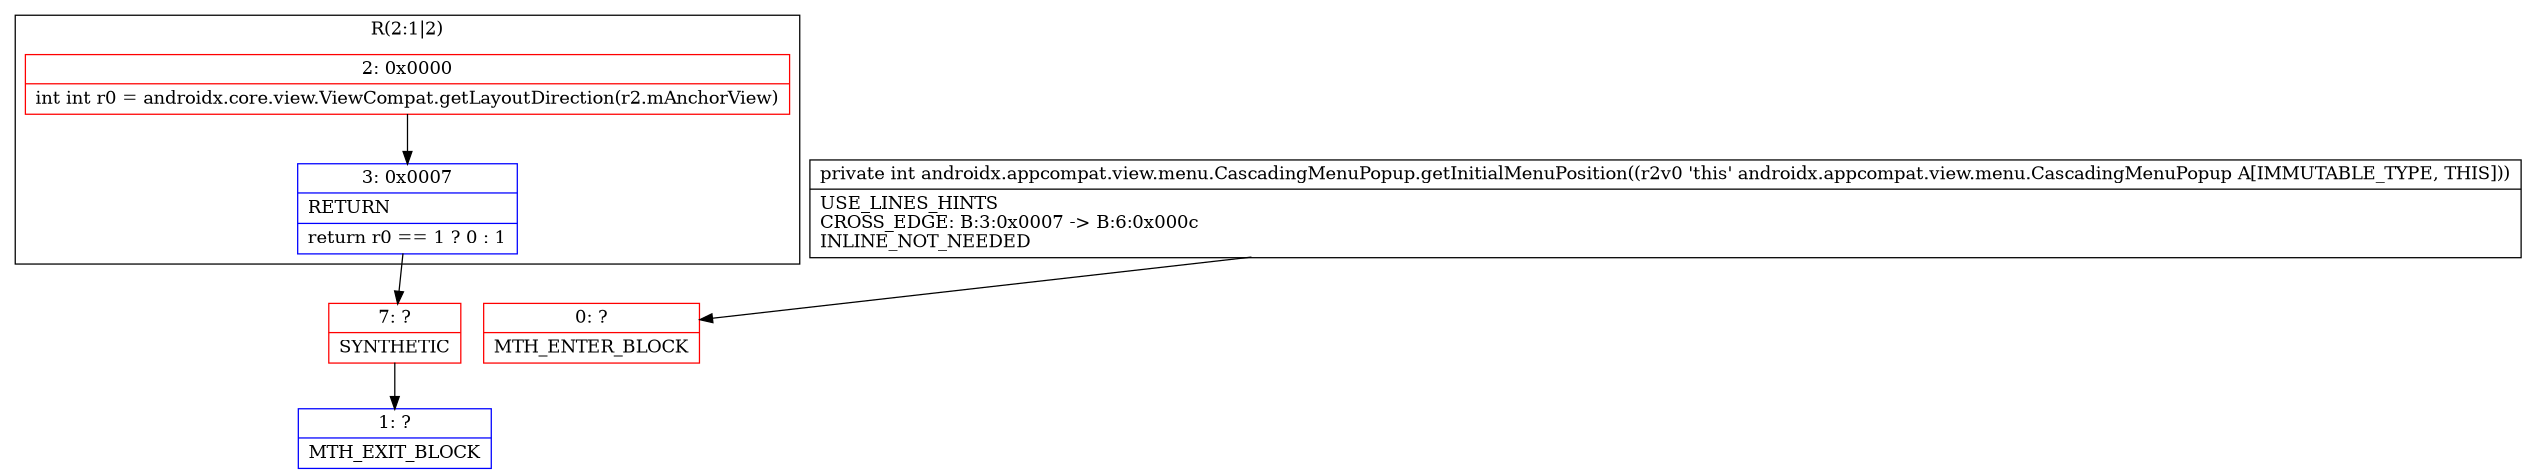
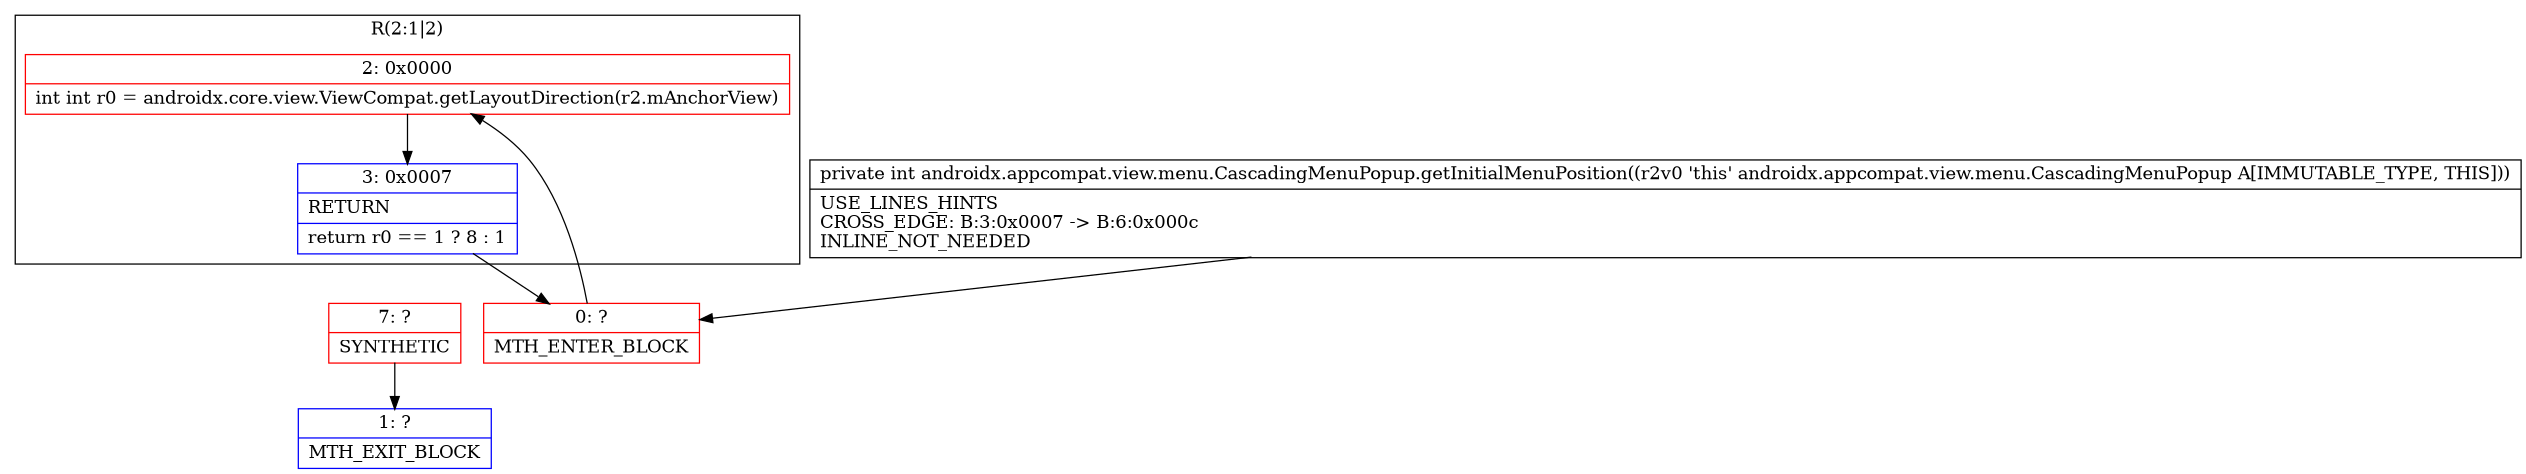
edge "0: ?" -> "2: 0x0000": added
node "3: 0x0007": text "return r0 == 1 ? 0 : 1" -> "return r0 == 1 ? 8 : 1"
edge "3: 0x0007" -> "7: ?": now "3: 0x0007" -> "0: ?"
